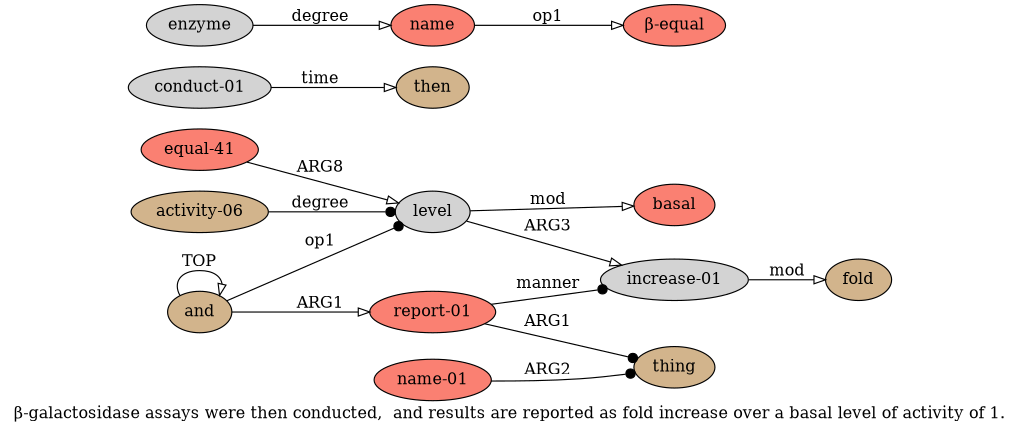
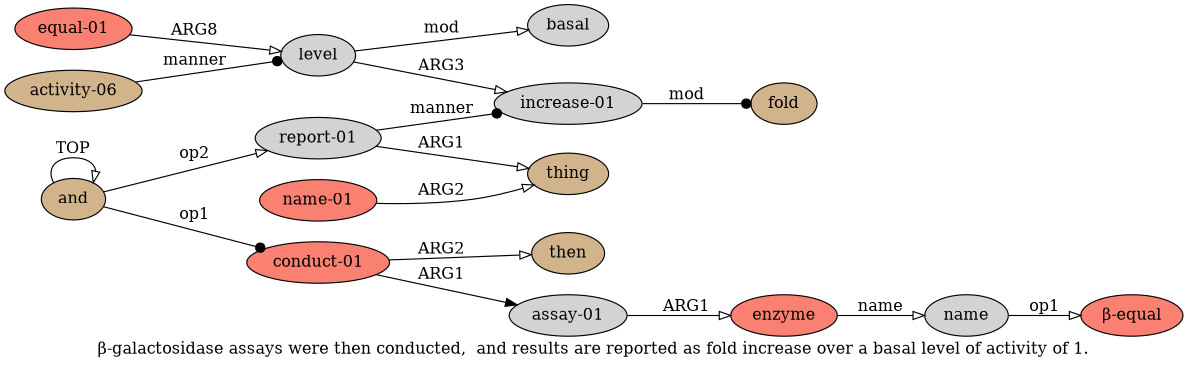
edge "enzyme" -> "name": label "degree" -> "name"
node "enzyme": fillcolor lightgrey -> salmon
node "name": fillcolor salmon -> lightgrey
edge "conduct-01" -> "then": label "time" -> "ARG2"
node "conduct-01": fillcolor lightgrey -> salmon
node "equal-41": label "equal-41" -> "equal-01"
edge "activity-06" -> "level": label "degree" -> "manner"
node "basal": fillcolor salmon -> lightgrey
edge "and" -> "level": now "and" -> "conduct-01"
edge "increase-01" -> "fold": arrowhead onormal -> dot
edge "and" -> "report-01": label "ARG1" -> "op2"
node "report-01": fillcolor salmon -> lightgrey
node "assay-01": added
edge "report-01" -> "thing": arrowhead dot -> onormal
edge "name-01" -> "thing": arrowhead dot -> onormal
